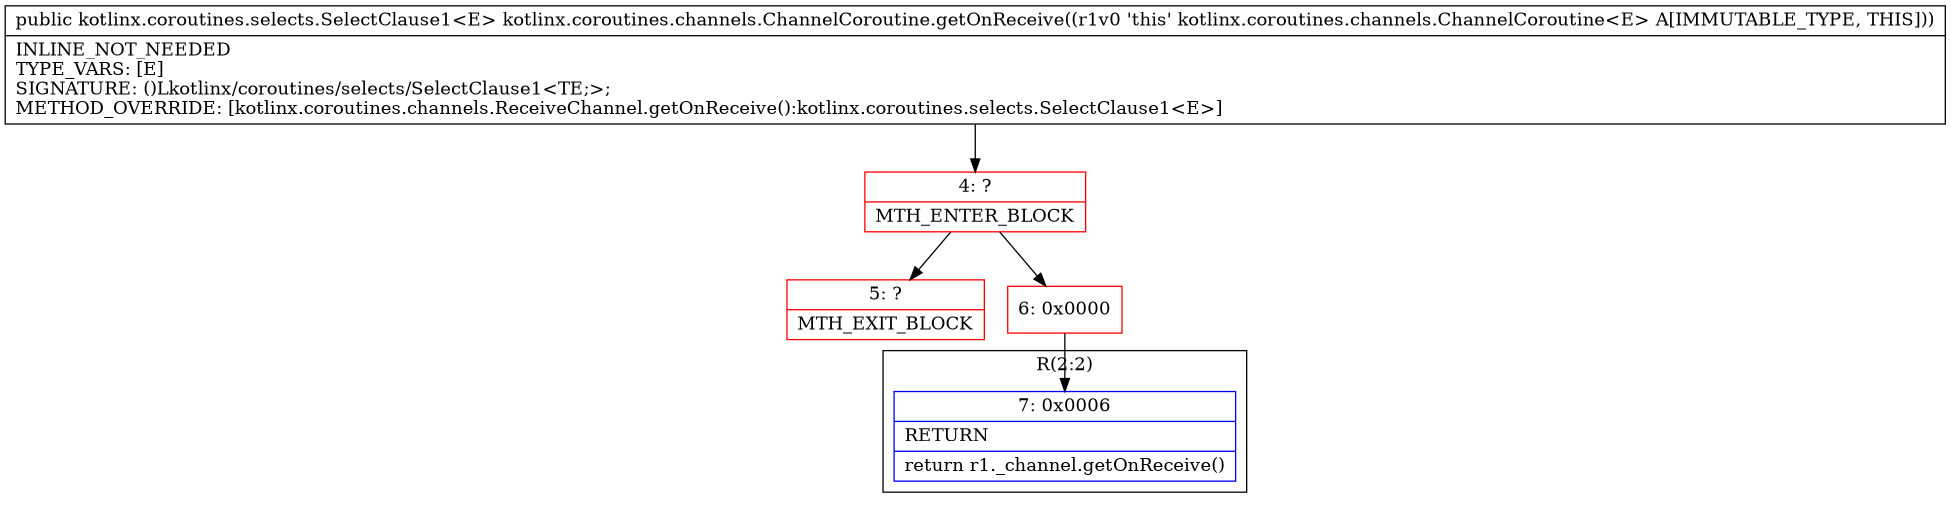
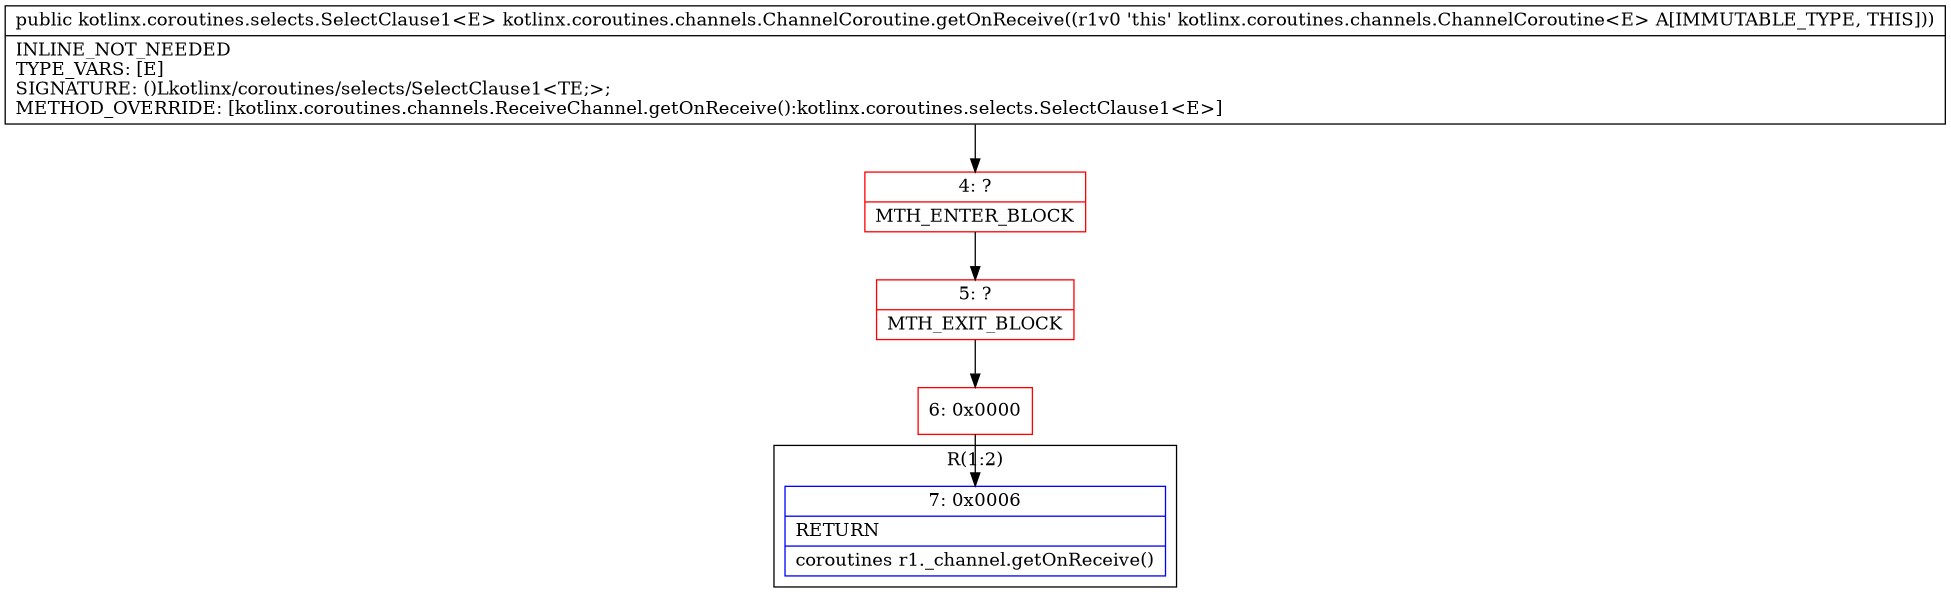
edge "4: ?" -> "6: 0x0000": now "5: ?" -> "6: 0x0000"
cluster "R(2:2)": label "R(2:2)" -> "R(1:2)"
node "7: 0x0006": text "return r1._channel.getOnReceive()" -> "coroutines r1._channel.getOnReceive()"
